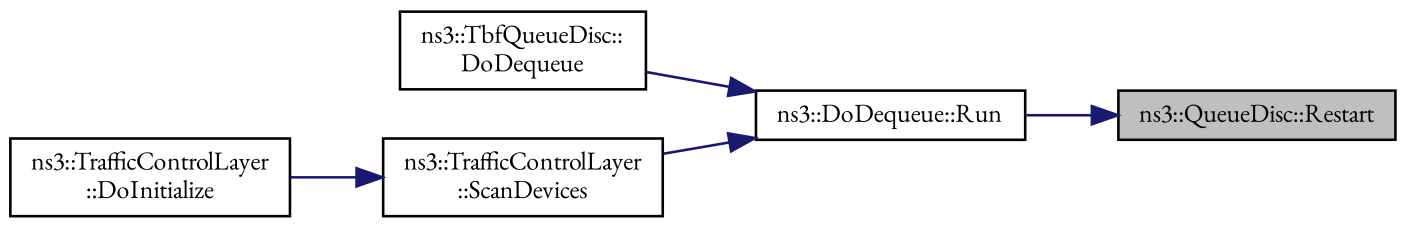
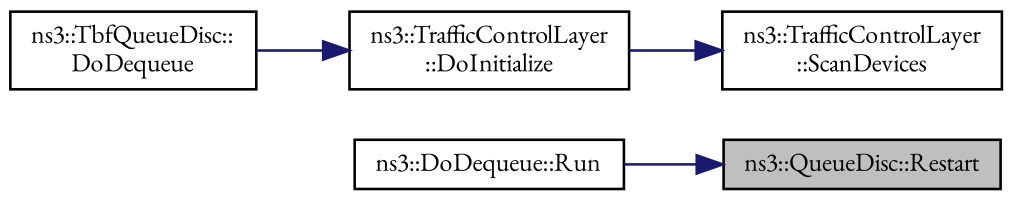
edge "ns3::TbfQueueDisc:: DoDequeue" -> "ns3::DoDequeue::Run": now "ns3::TbfQueueDisc:: DoDequeue" -> "ns3::TrafficControlLayer ::DoInitialize"
edge "ns3::TrafficControlLayer ::ScanDevices" -> "ns3::DoDequeue::Run": removed
